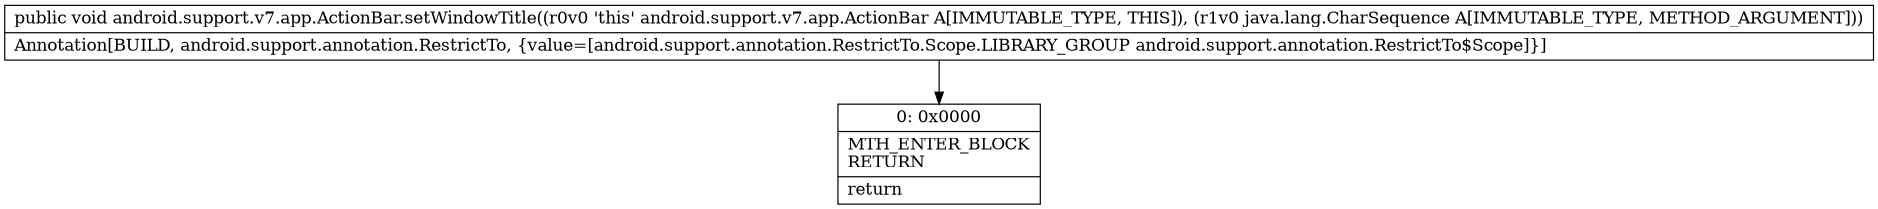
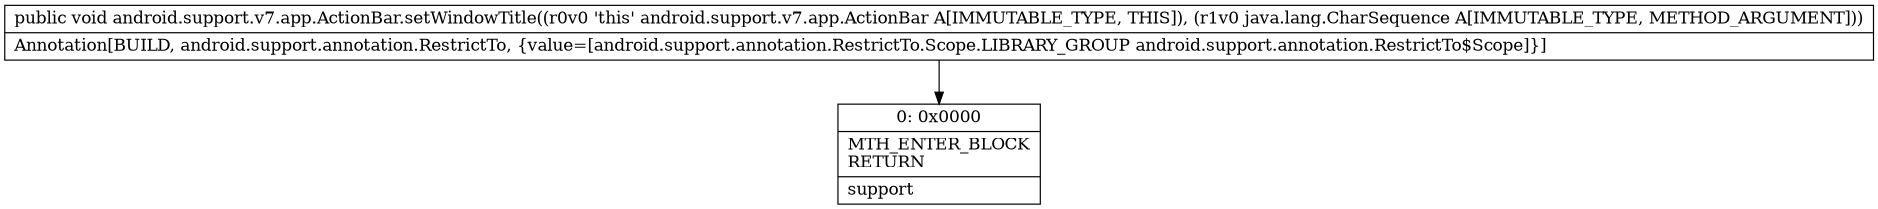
node "0: 0x0000": text "return" -> "support"
